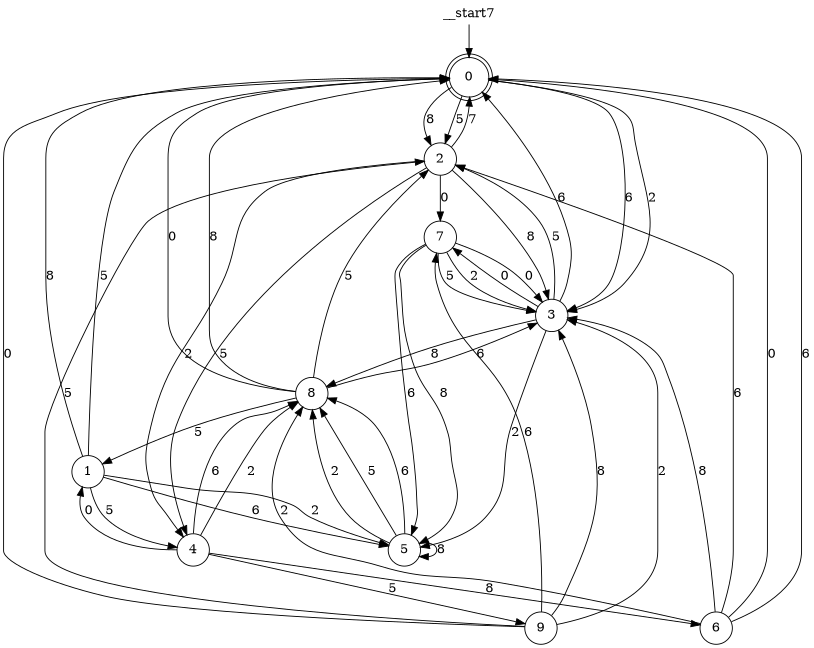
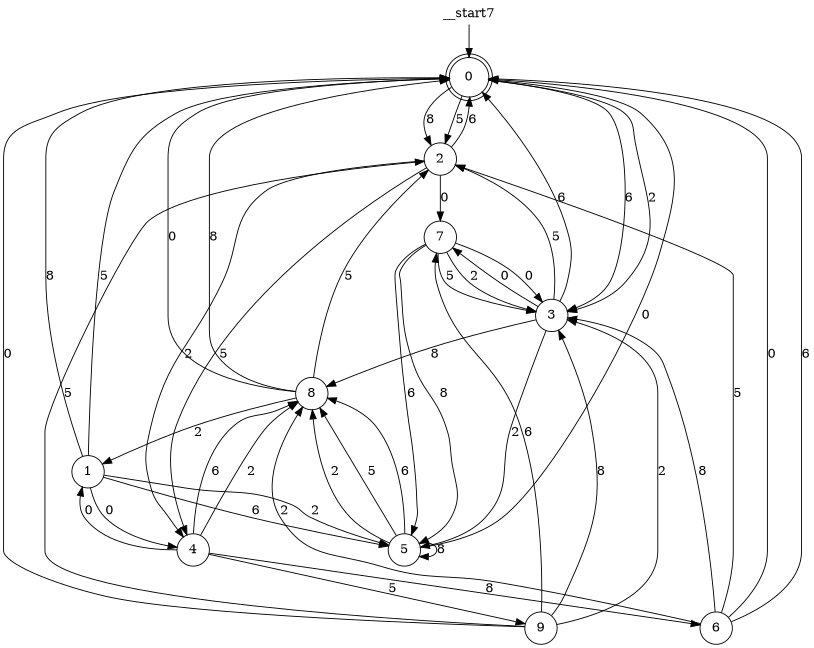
edge "2" -> "0": label "7" -> "6"
edge "2" -> "3": removed, label "8"
edge "5" -> "0": added, label "0"
edge "8" -> "3": removed, label "6"
edge "6" -> "2": label "6" -> "5"
edge "8" -> "1": label "5" -> "2"
edge "1" -> "4": label "5" -> "0"
